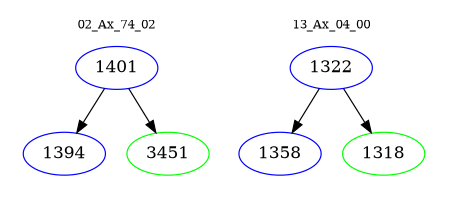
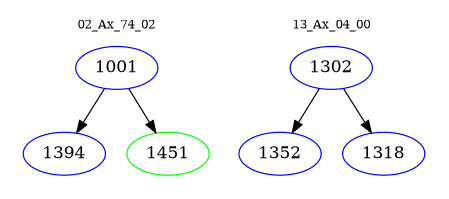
node "1401": label "1401" -> "1001"
node "1322": label "1322" -> "1302"
node "3451": label "3451" -> "1451"
node "1358": label "1358" -> "1352"
node "1318": color green -> blue
